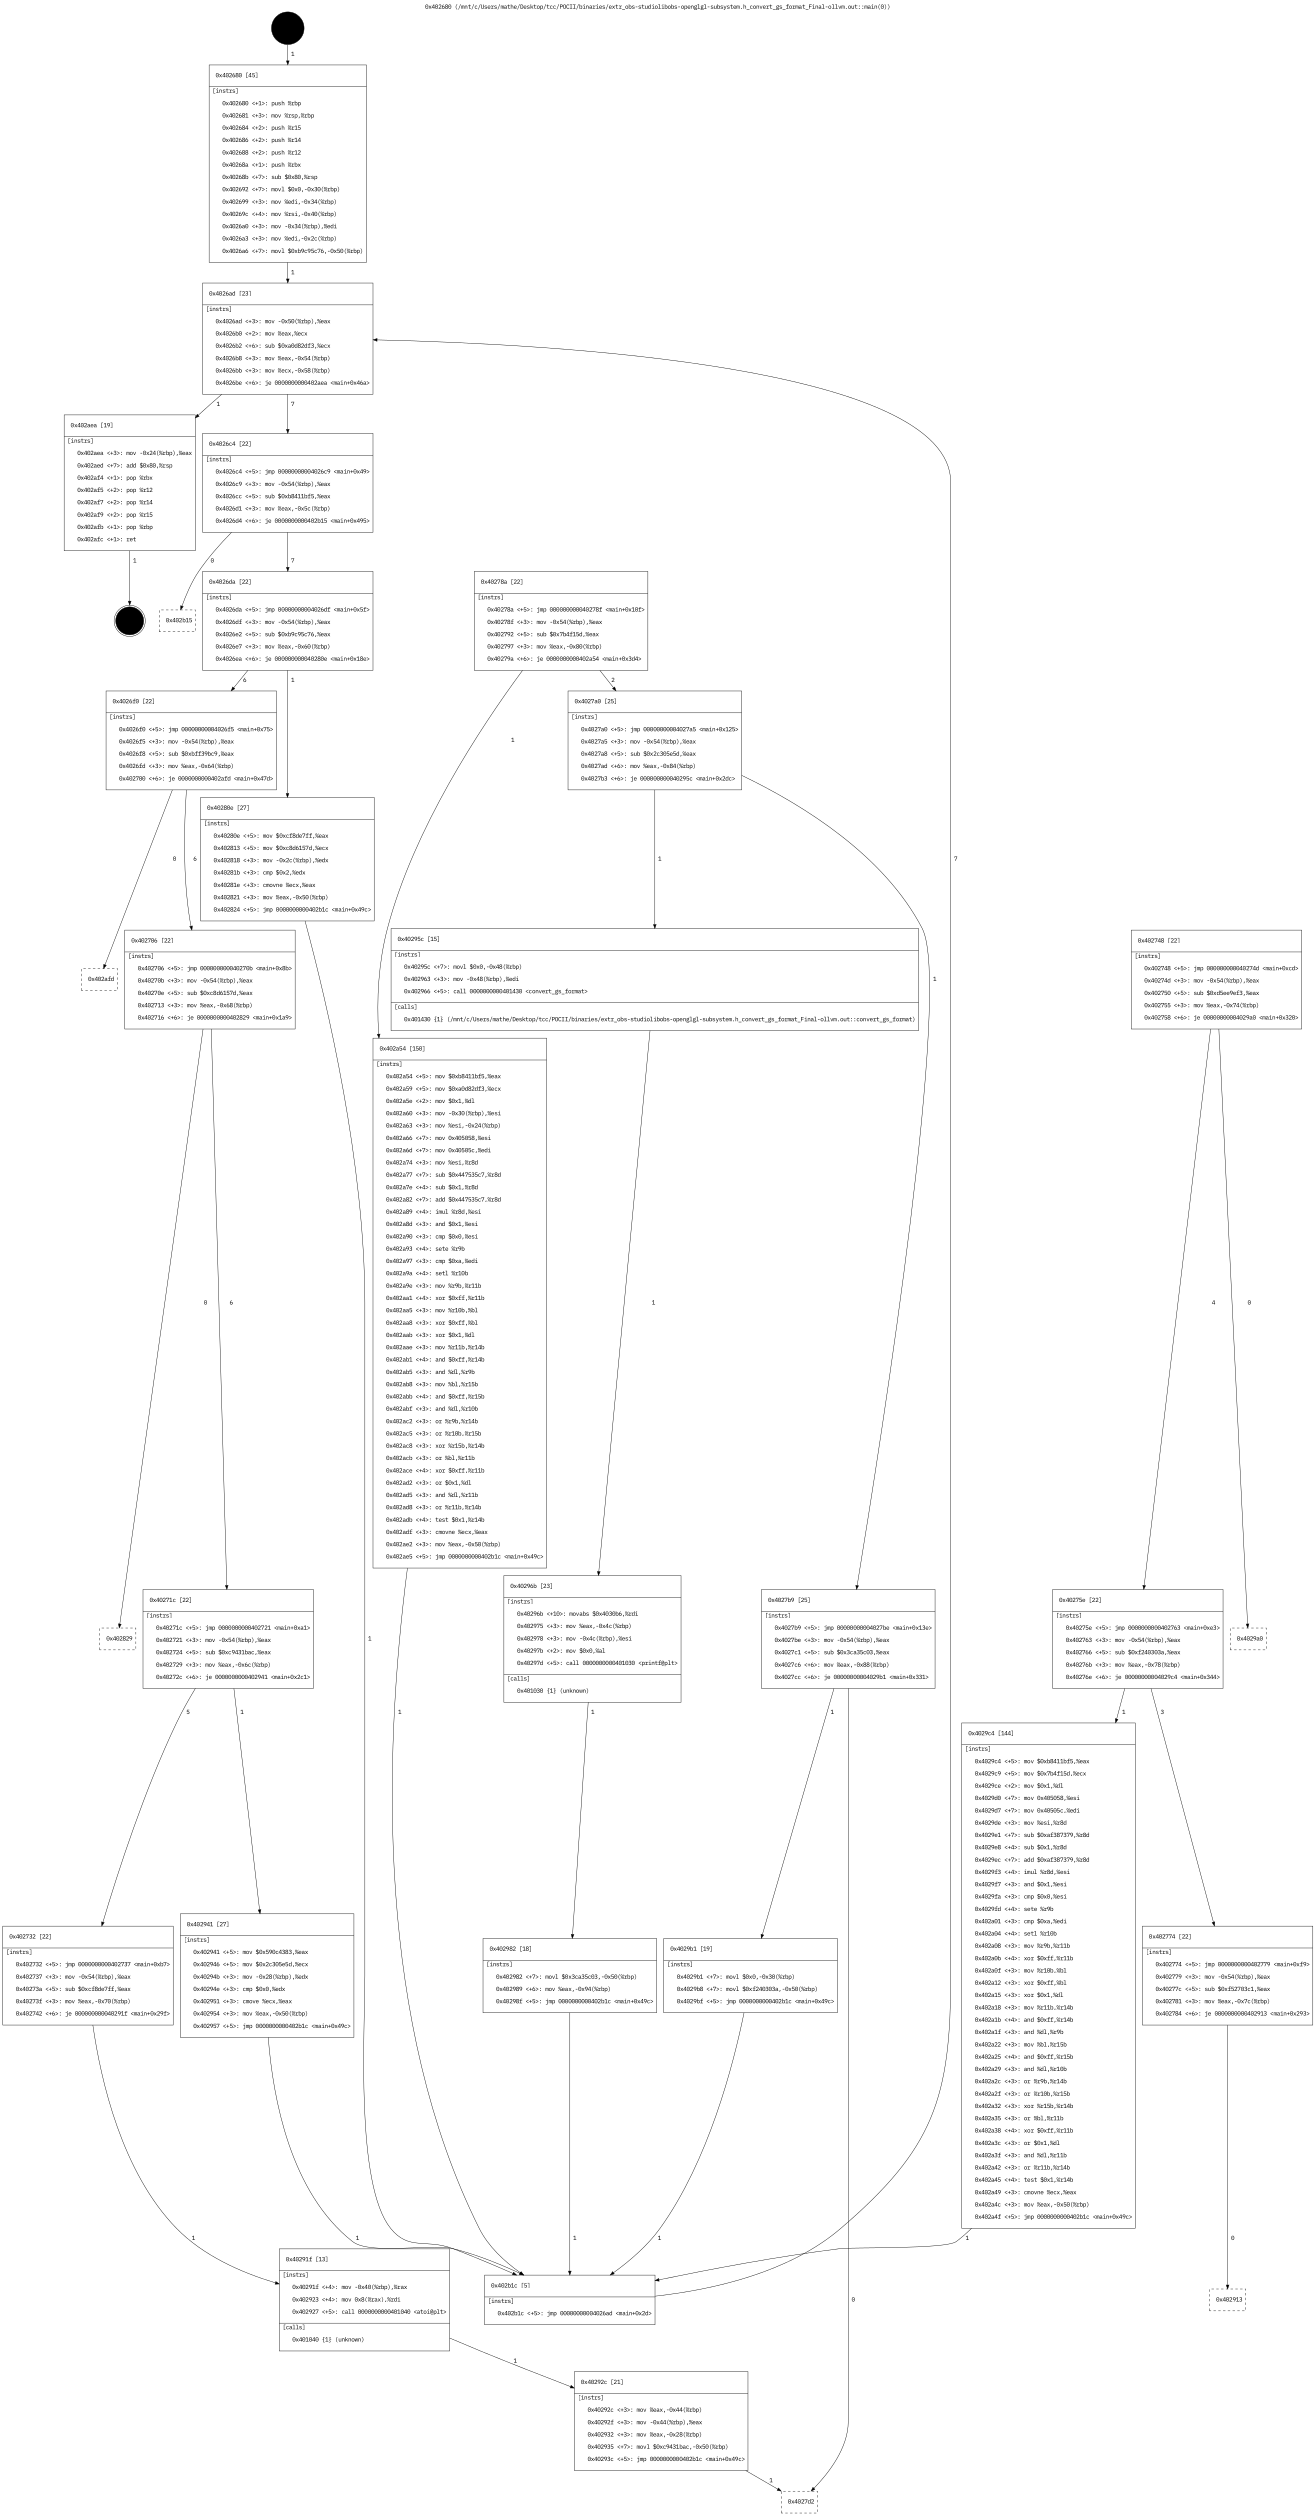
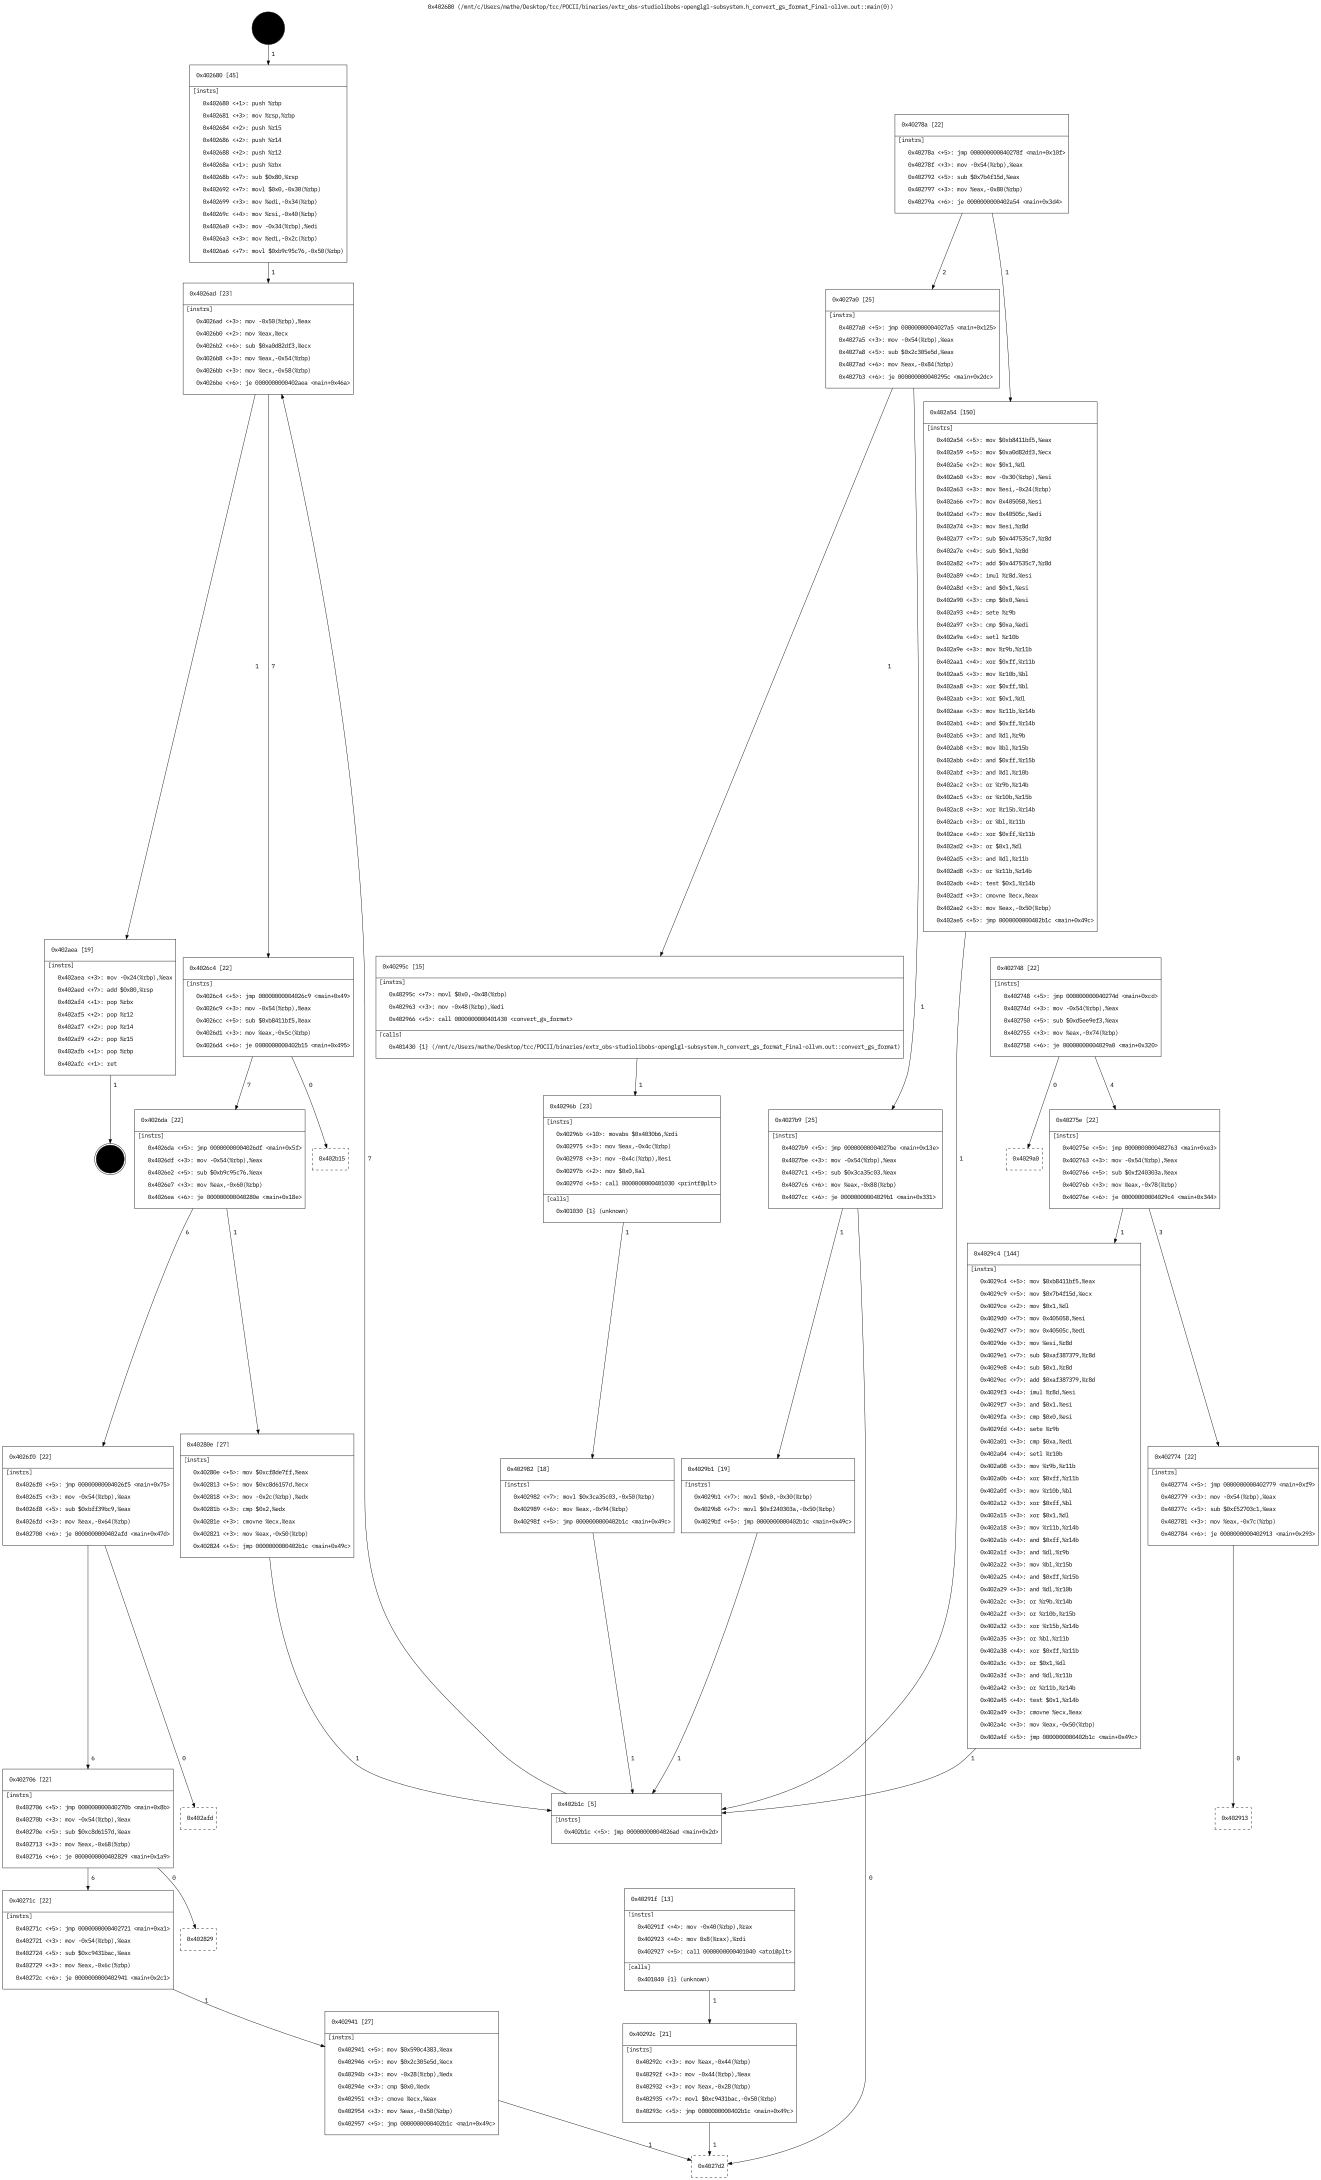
node "0x402732 [22]": removed
edge "0x402941 [27]" -> "0x402b1c [5]": now "0x402941 [27]" -> "0x4027d2"
